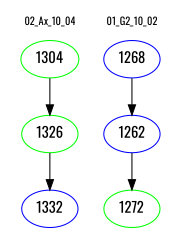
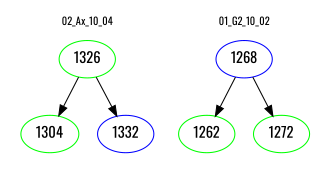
edge "1304" -> "1326": reversed
node "1262": color blue -> green
edge "1262" -> "1272": now "1268" -> "1272"
